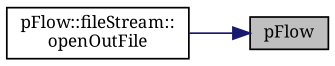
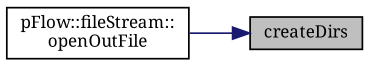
node "pFlow": label "pFlow" -> "createDirs"
